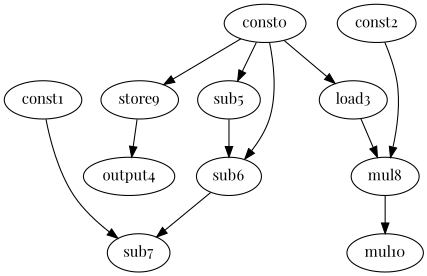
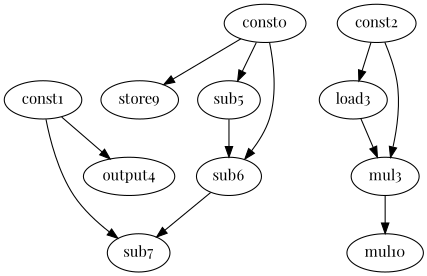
edge "const0" -> "load3": now "const2" -> "load3"
edge "store9" -> "output4": now "const1" -> "output4"
node "mul8": label "mul8" -> "mul3"
